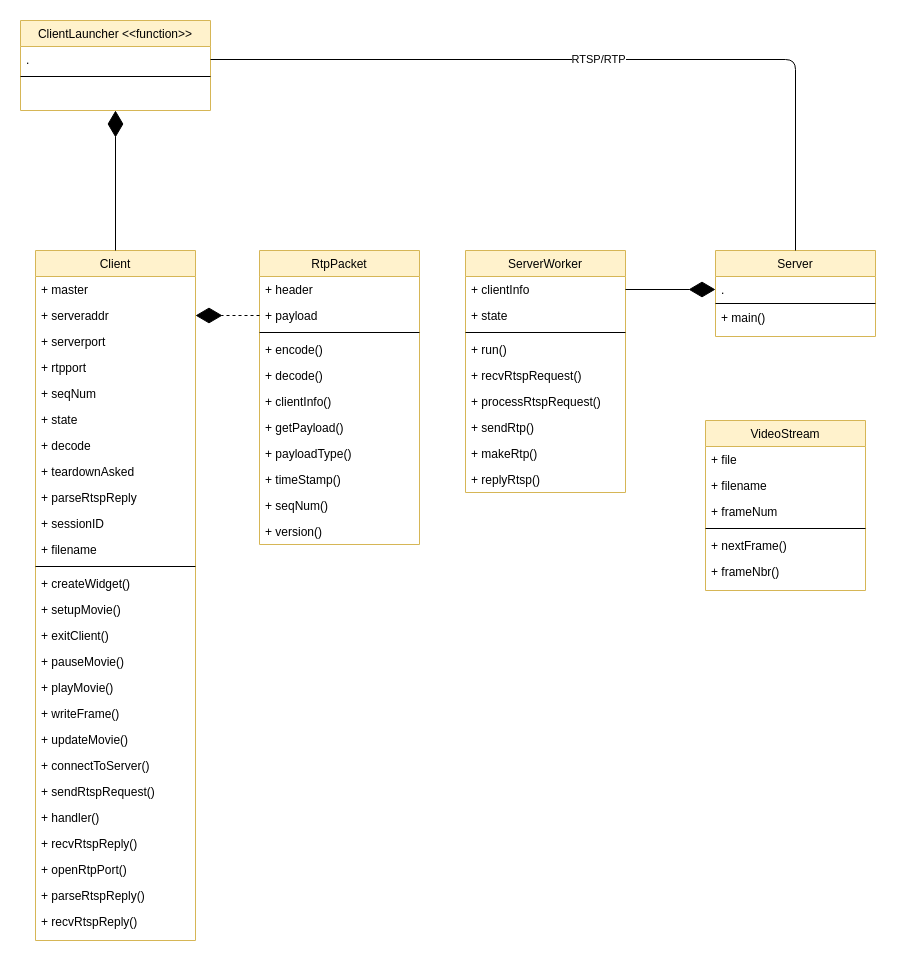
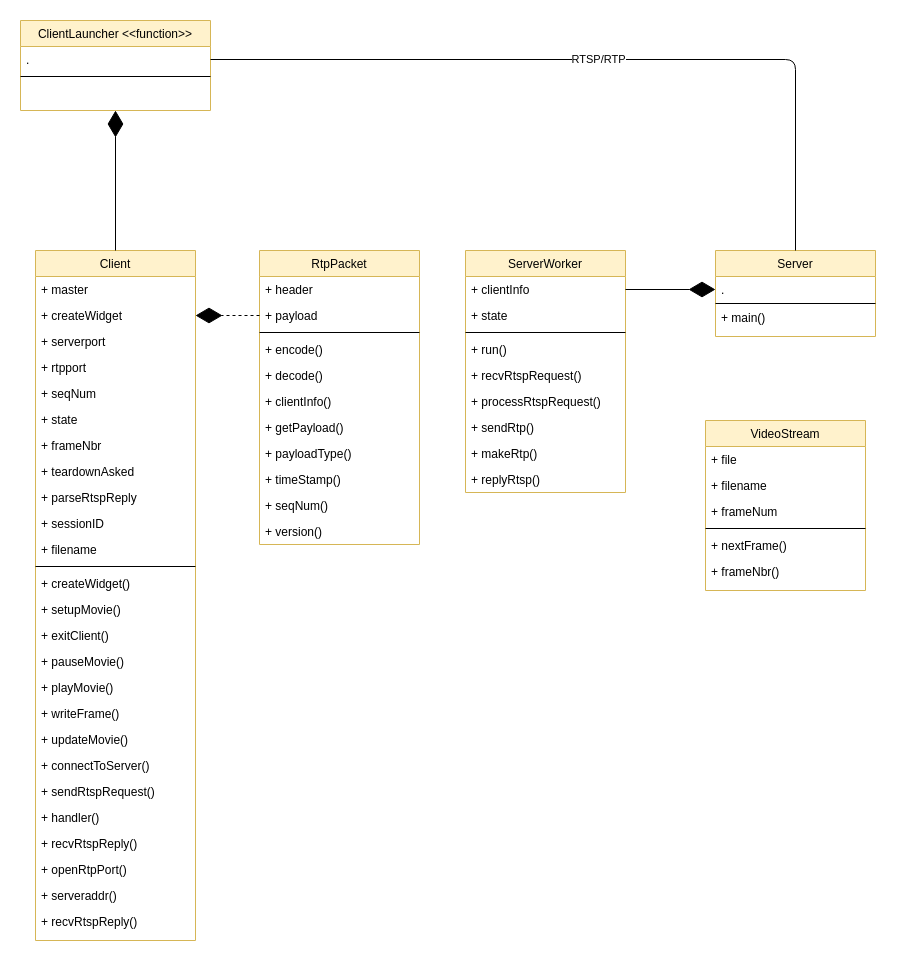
node "+ serveraddr": label "+ serveraddr" -> "+ createWidget"
node "+ decode": label "+ decode" -> "+ frameNbr"
node "+ parseRtspReply()": label "+ parseRtspReply()" -> "+ serveraddr()"
